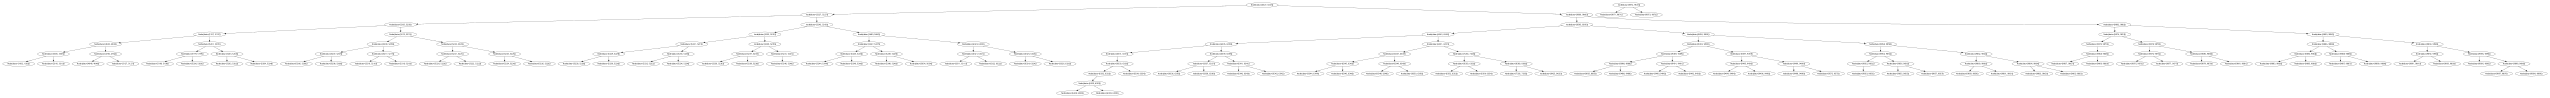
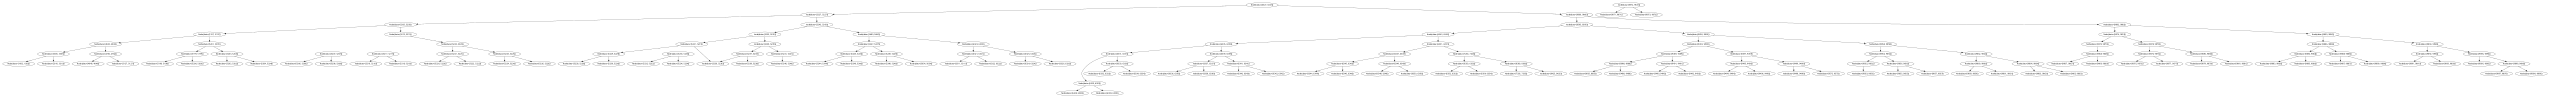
node "Node{data=[5209, 5209]}": removed
edge "Node{data=[5231, 5231]}" -> "Node{data=[5233, 5233]}": now "Node{data=[5231, 5231]}" -> "Node{data=[5236, 5236]}"
edge "Node{data=[6332, 6332]}" -> "Node{data=[6329, 6329]}": now "Node{data=[6331, 6331]}" -> "Node{data=[6329, 6329]}"
